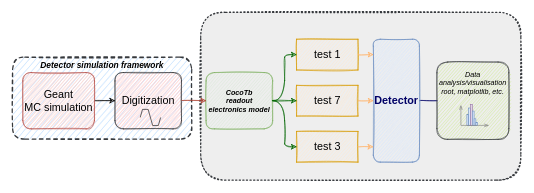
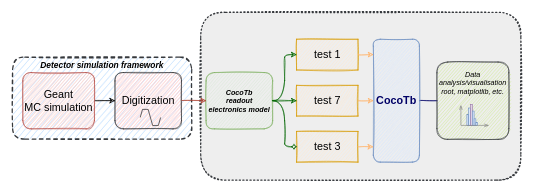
node "Detector": label "Detector" -> "CocoTb"
edge "CocoTb readout electronics model" -> "test 3": arrowhead classic -> diamond
